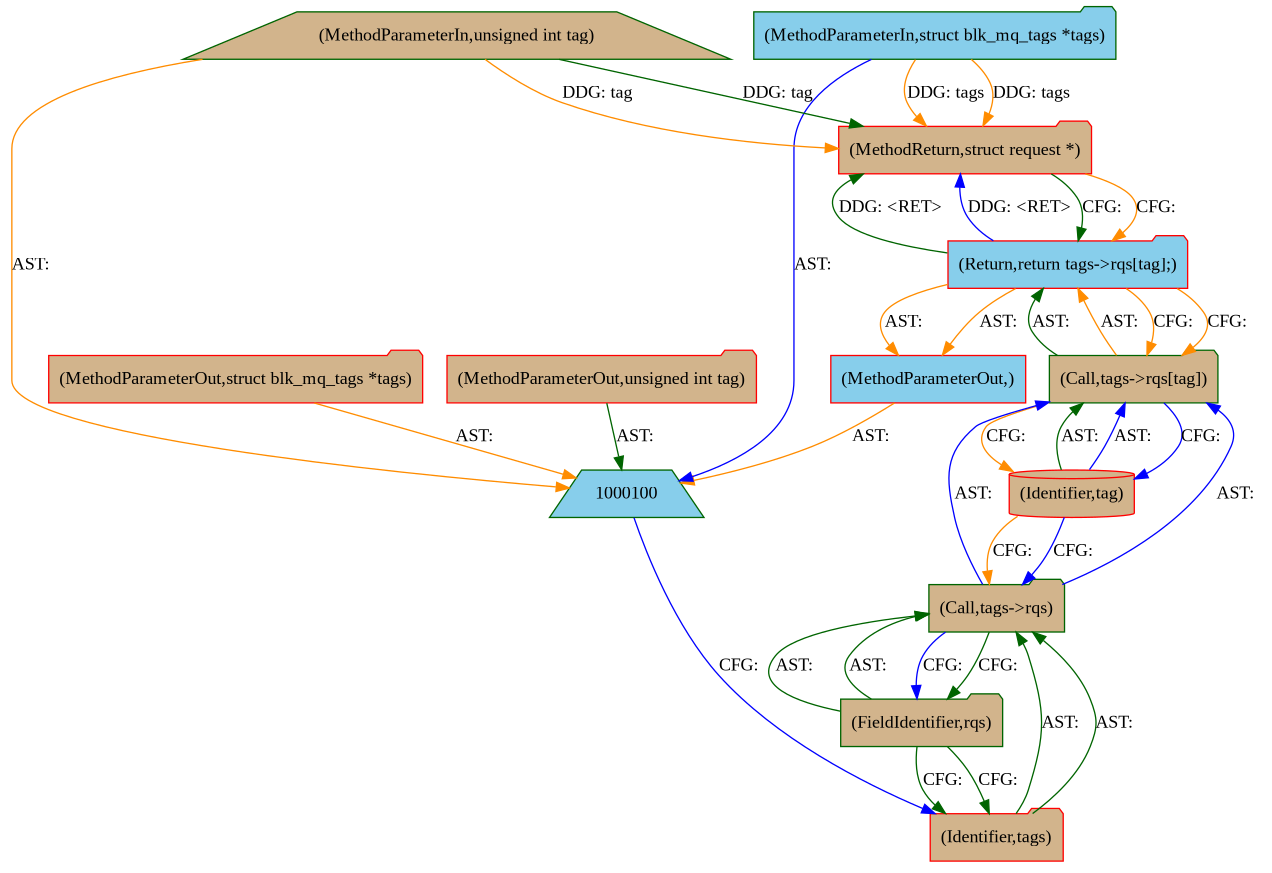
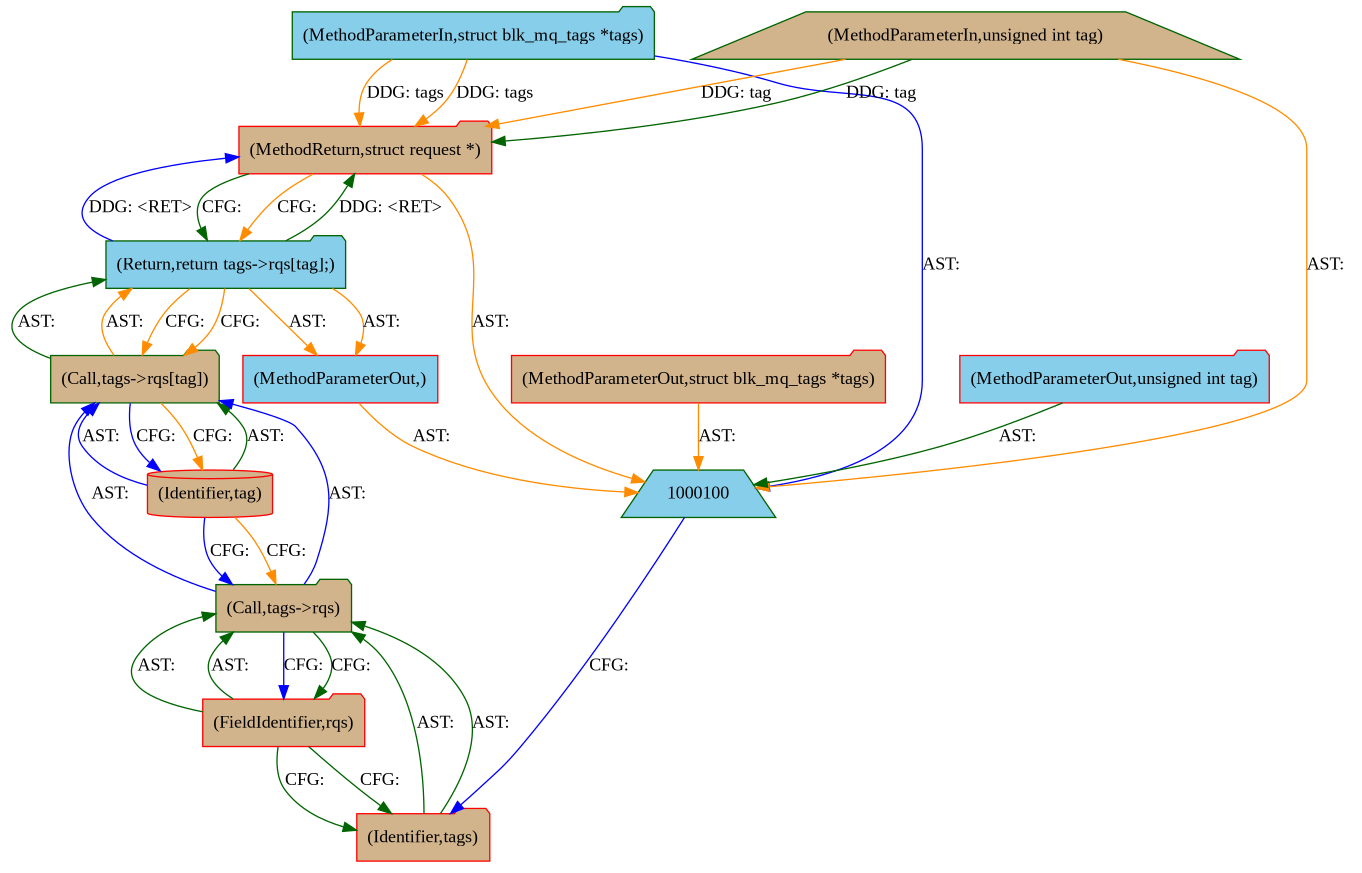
node "(Return,return tags->rqs[tag];)": color red -> darkgreen
edge "(MethodReturn,struct request *)" -> "1000100": added, label "AST:"
node "(MethodParameterOut,unsigned int tag)": fillcolor tan -> skyblue
node "(FieldIdentifier,rqs)": color darkgreen -> red
